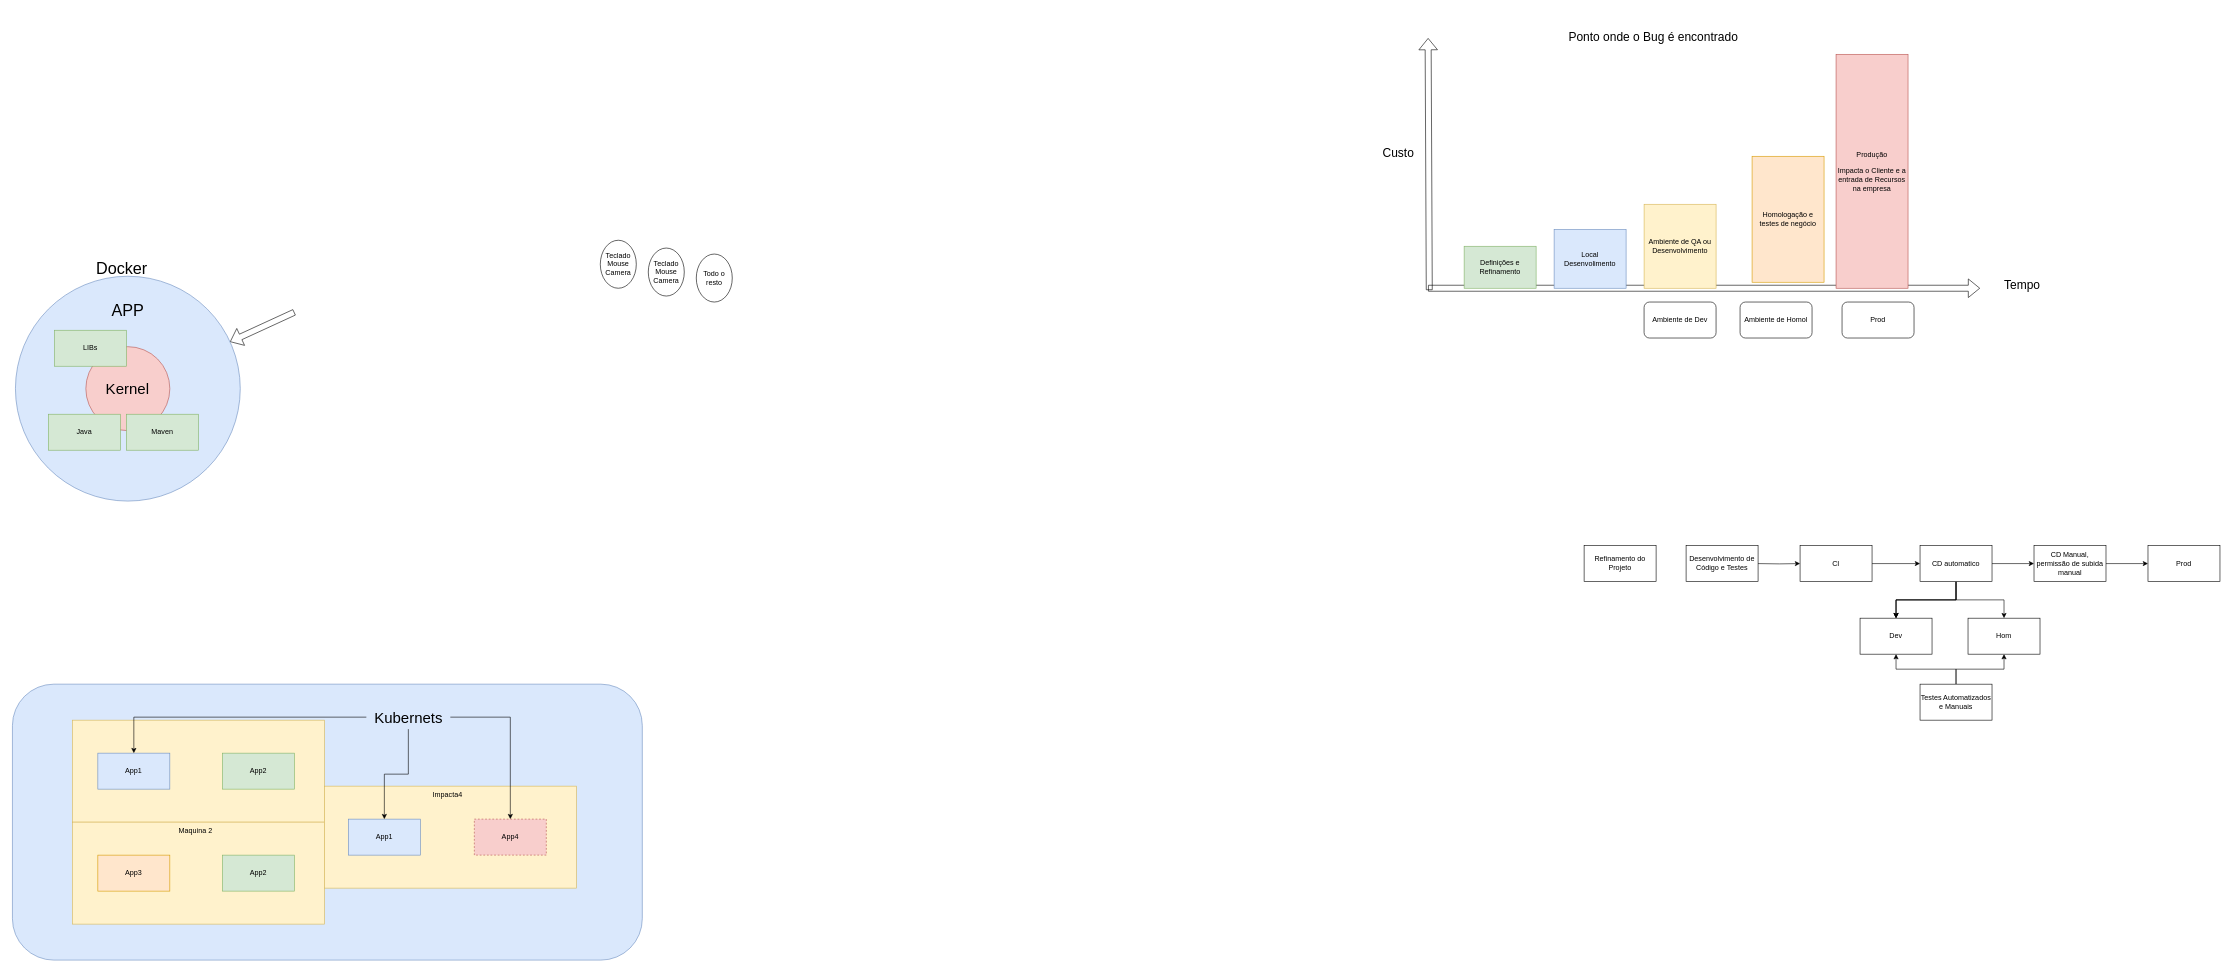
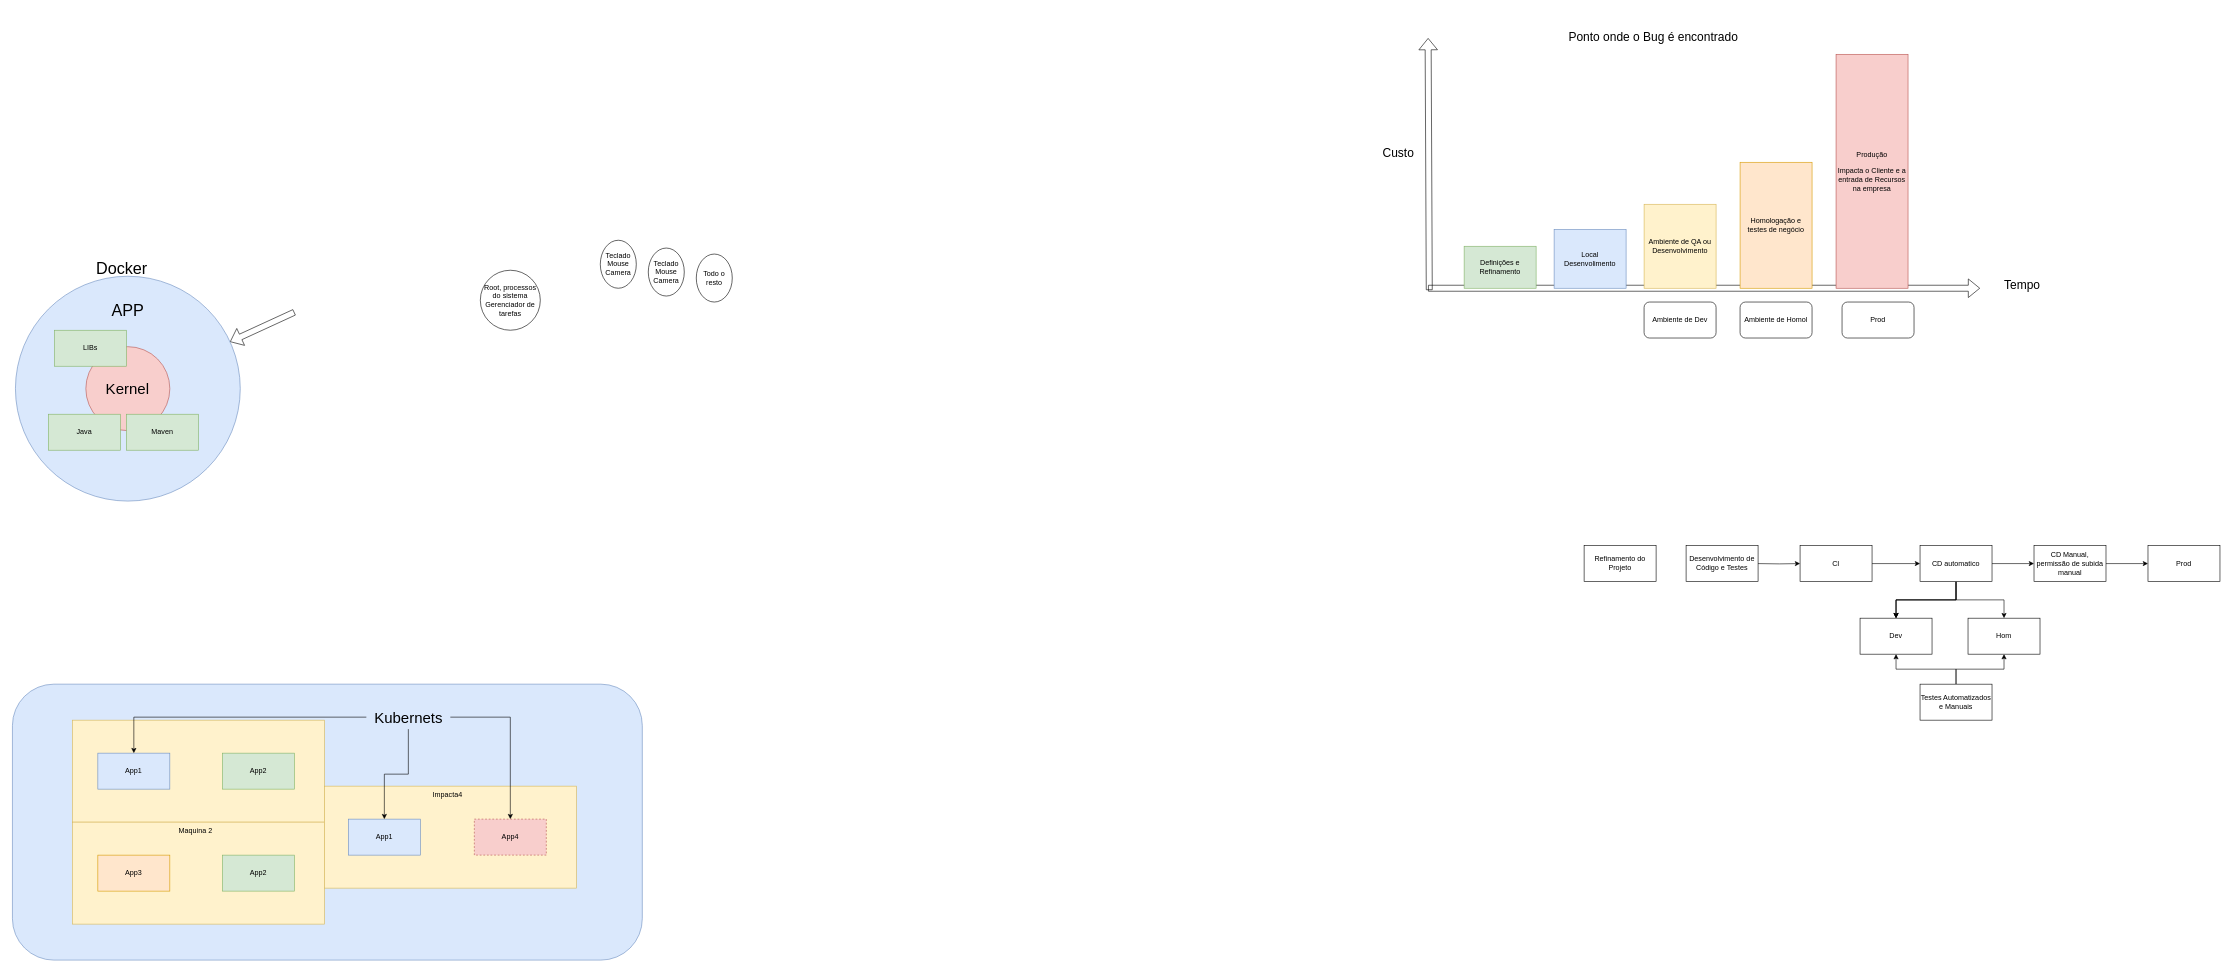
node "Homologação e testes de negócio": moved (1788, 219) -> (1776, 225)
node "Root, processos do sistema Gerenciador de tarefas": added
